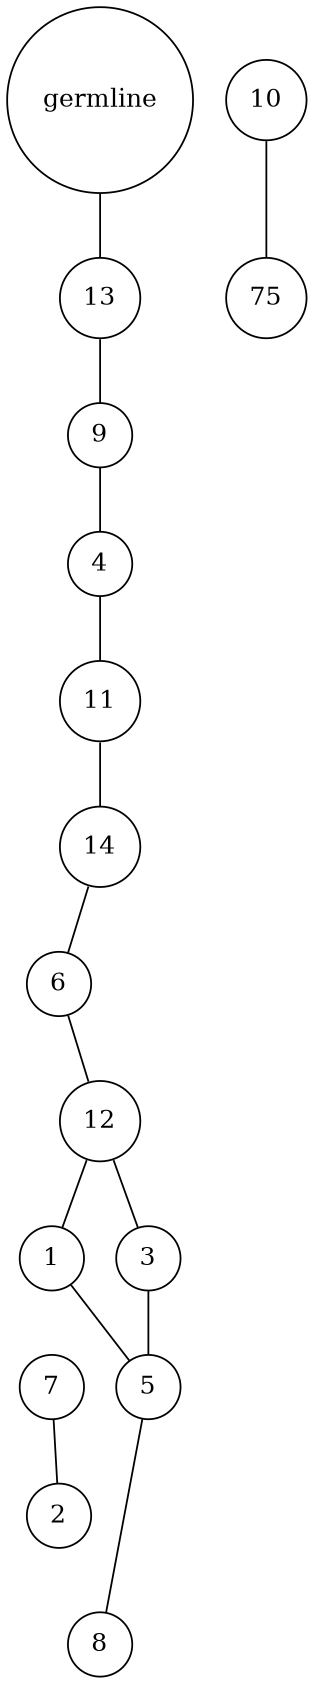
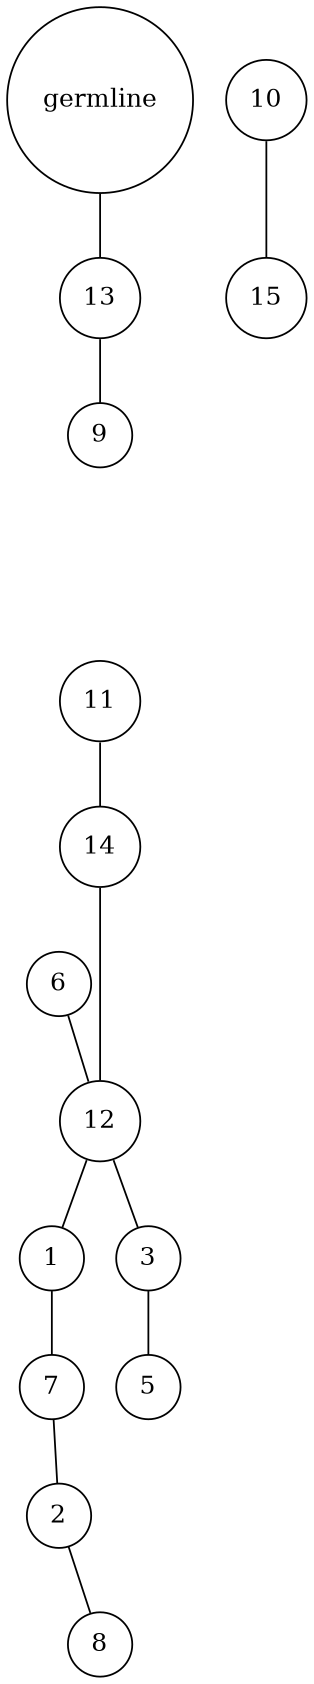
node "75": label "75" -> "15"
node "4": removed
edge "14" -- "6": now "14" -- "12"
edge "1" -- "5": now "1" -- "7"
edge "5" -- "8": now "2" -- "8"
